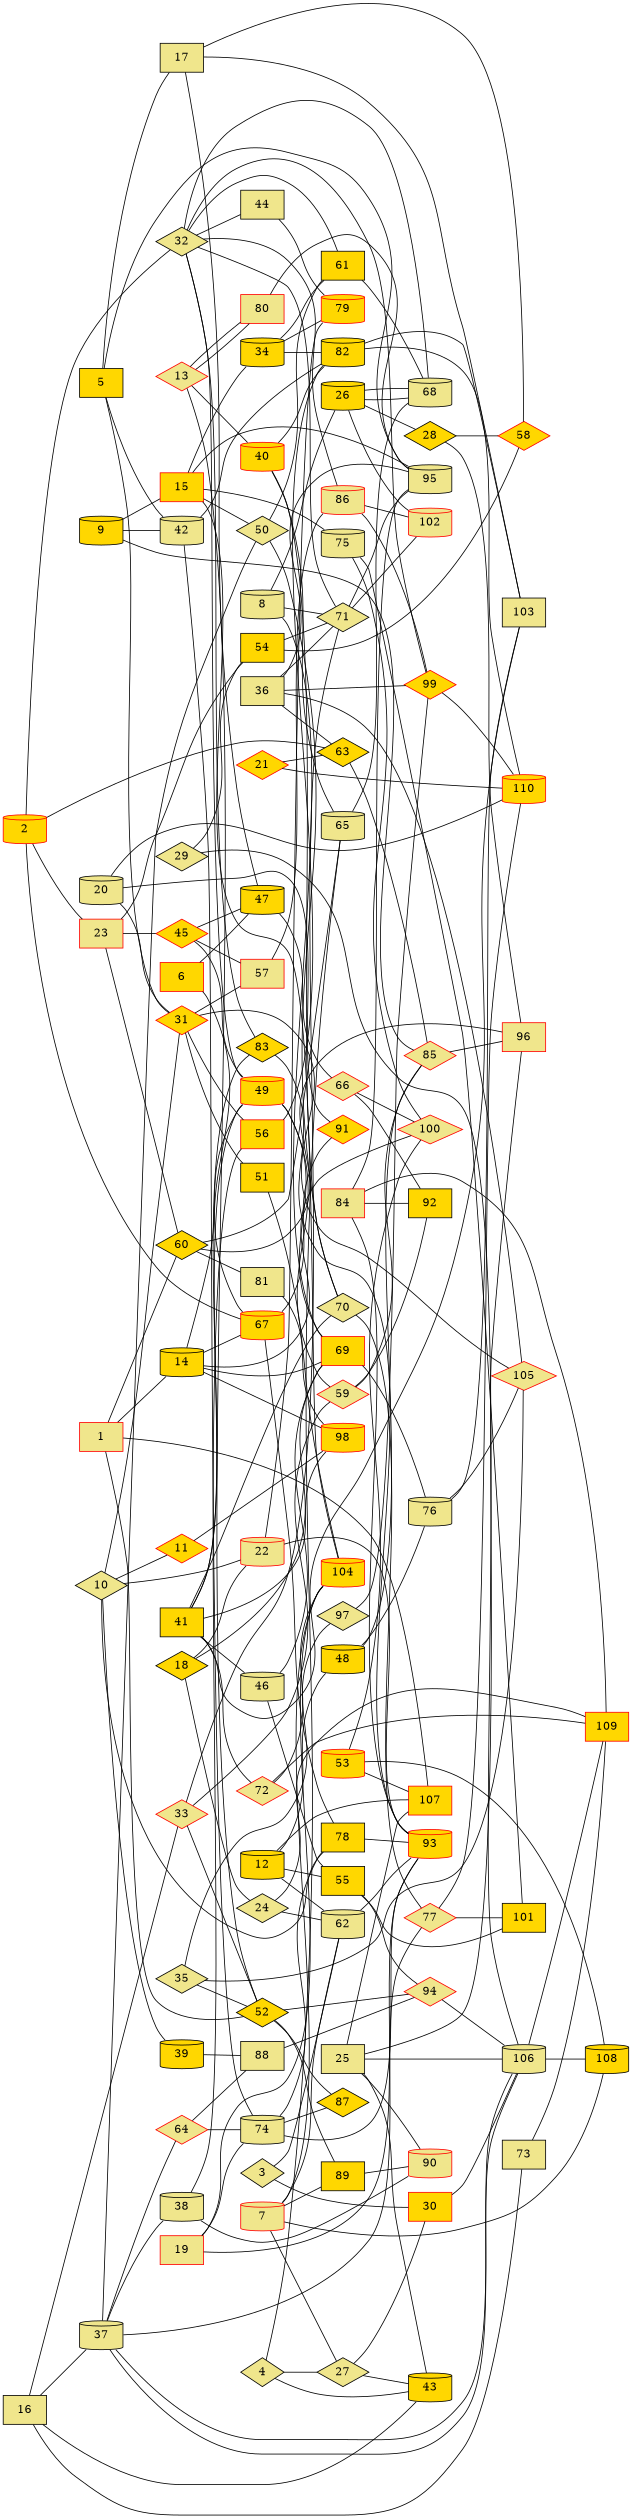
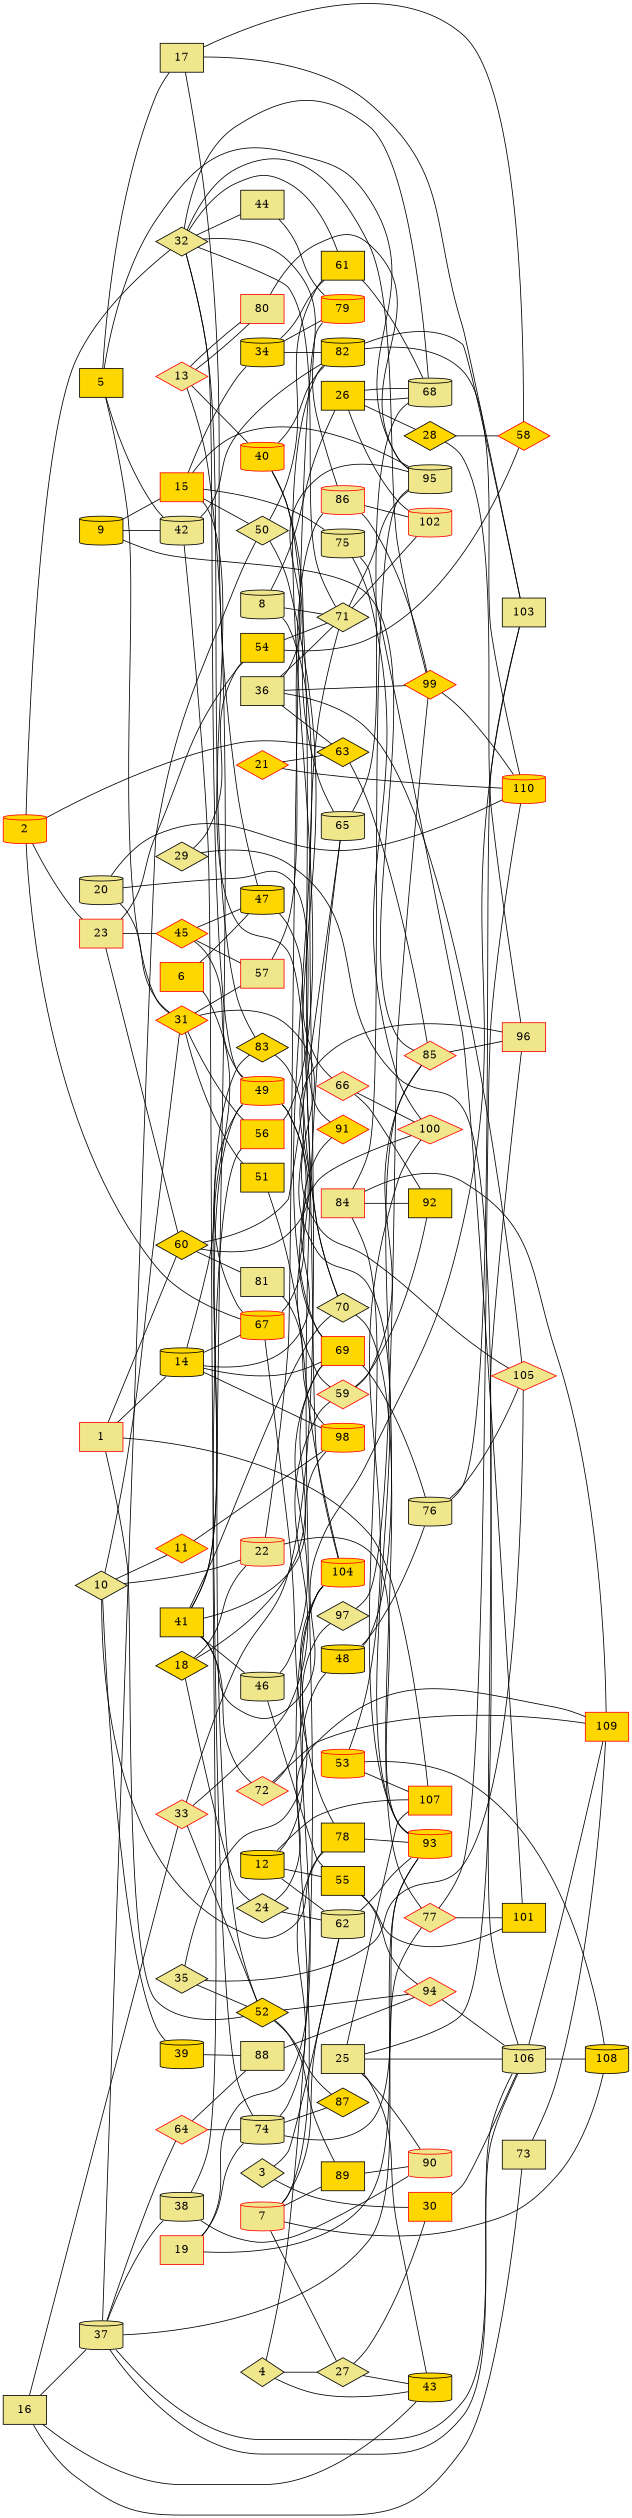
node "26": shape cylinder -> box
